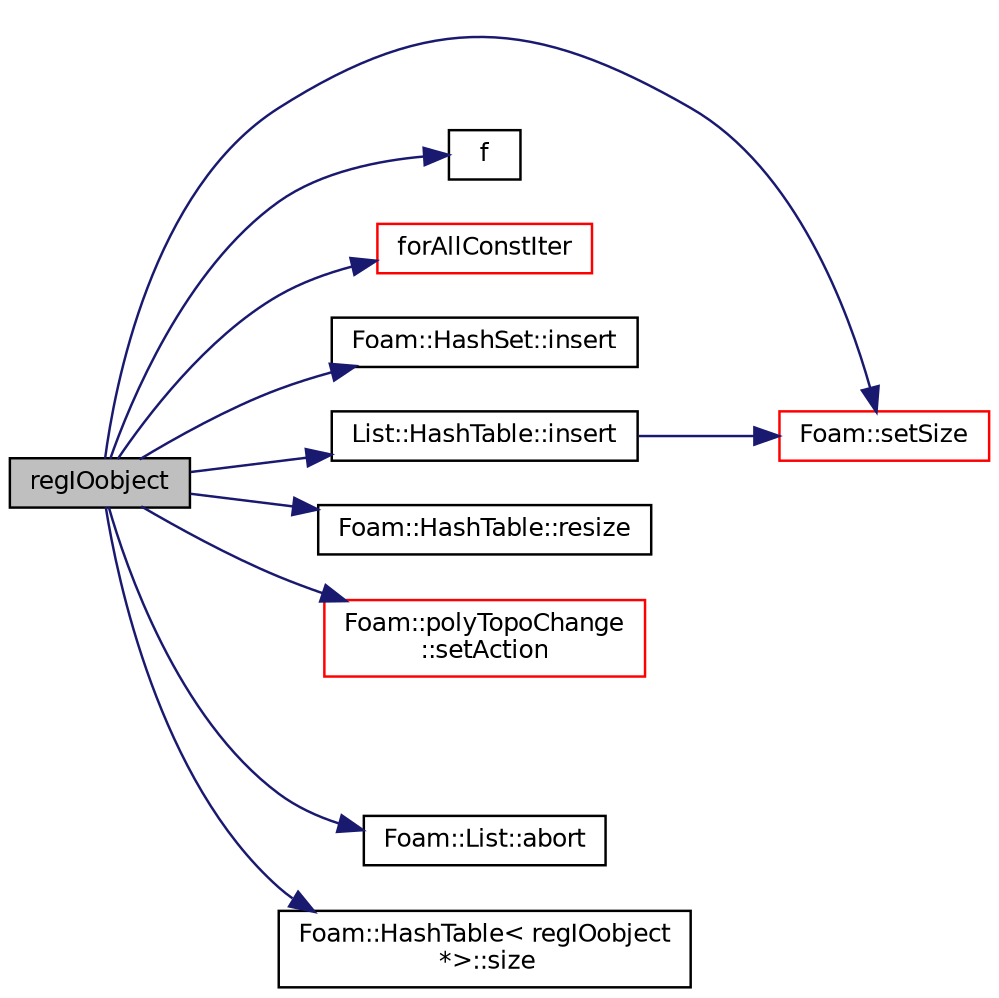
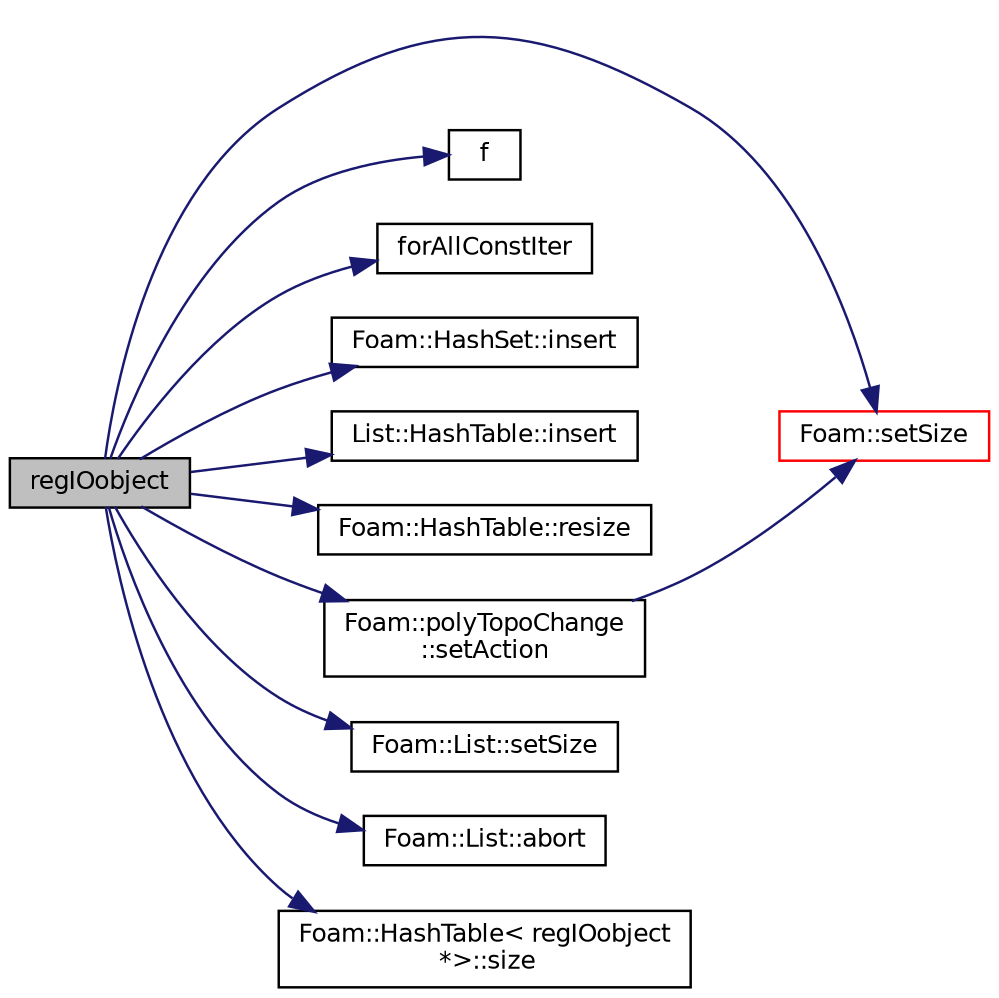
node "forAllConstIter": color red -> black
edge "List::HashTable::insert" -> "Foam::setSize": now "Foam::polyTopoChange ::setAction" -> "Foam::setSize"
node "Foam::polyTopoChange ::setAction": color red -> black
node "Foam::List::setSize": added
